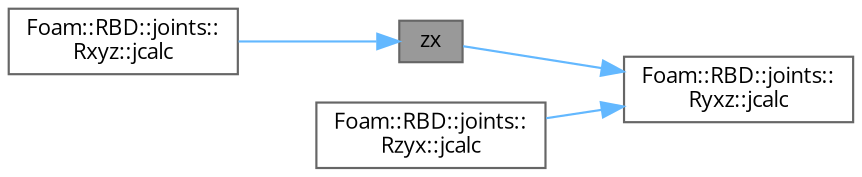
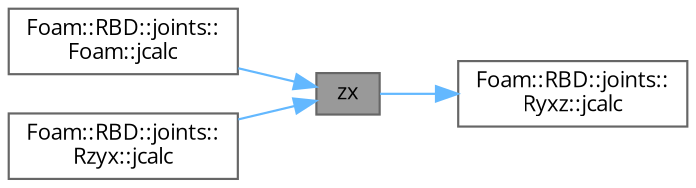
node "Foam::RBD::joints:: Rxyz::jcalc": label "Foam::RBD::joints:: Rxyz::jcalc" -> "Foam::RBD::joints:: Foam::jcalc"
edge "Foam::RBD::joints:: Rzyx::jcalc" -> "Foam::RBD::joints:: Ryxz::jcalc": now "Foam::RBD::joints:: Rzyx::jcalc" -> "zx"
